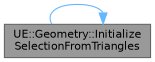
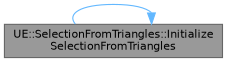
node "UE::Geometry::Initialize SelectionFromTriangles": label "UE::Geometry::Initialize SelectionFromTriangles" -> "UE::SelectionFromTriangles::Initialize SelectionFromTriangles"
